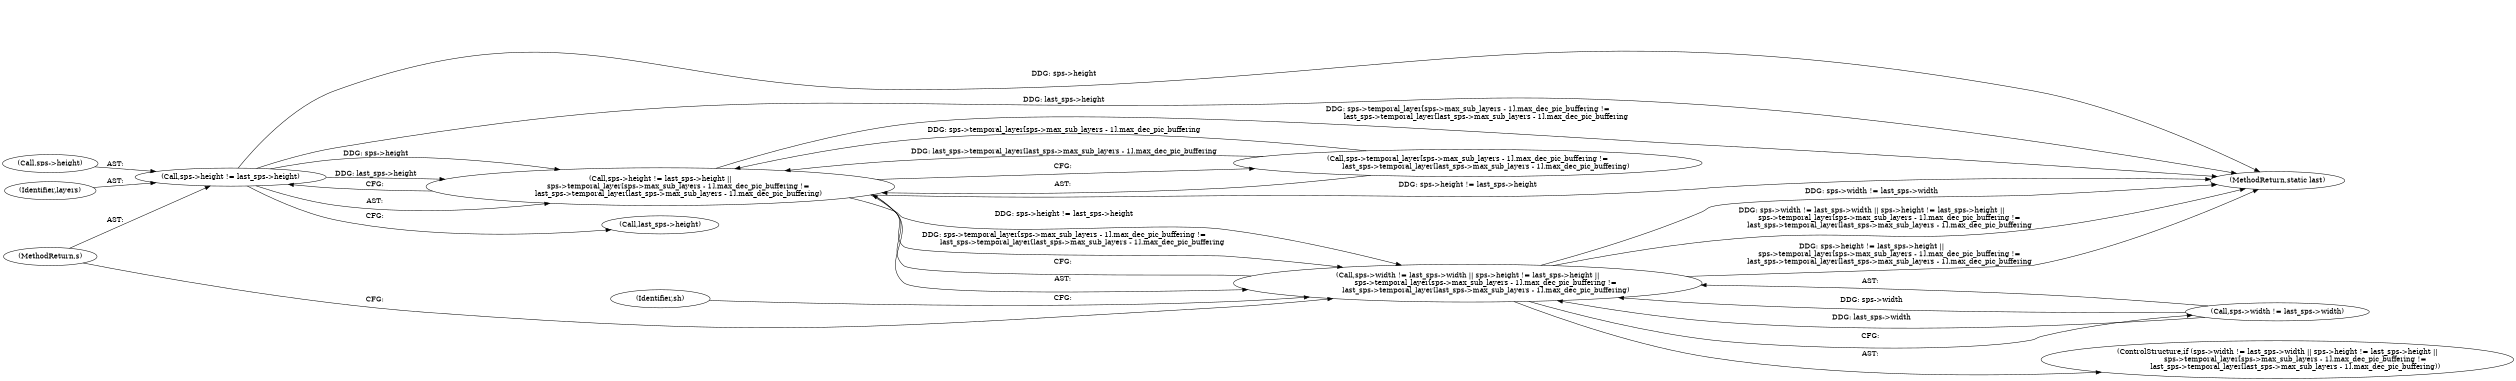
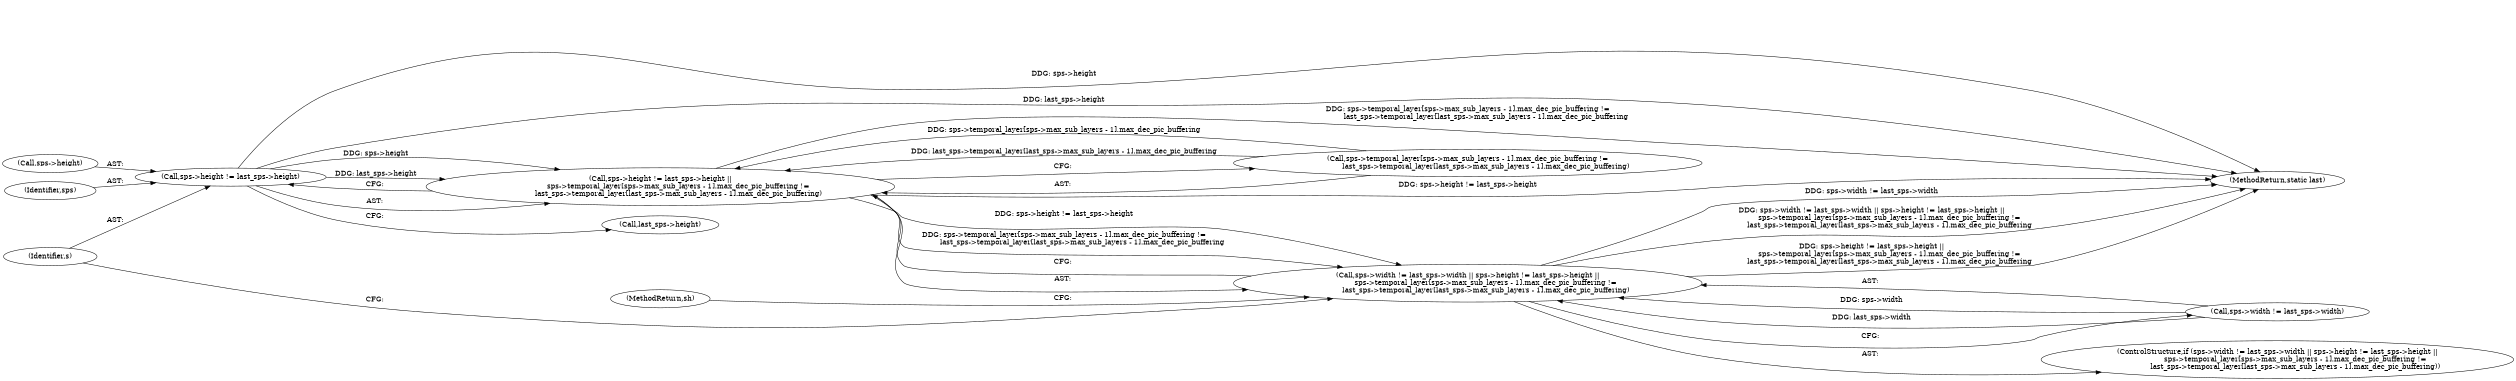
node "(Identifier,layers)": label "(Identifier,layers)" -> "(Identifier,sps)"
node "(MethodReturn,s)": label "(MethodReturn,s)" -> "(Identifier,s)"
node "(Identifier,sh)": label "(Identifier,sh)" -> "(MethodReturn,sh)"
